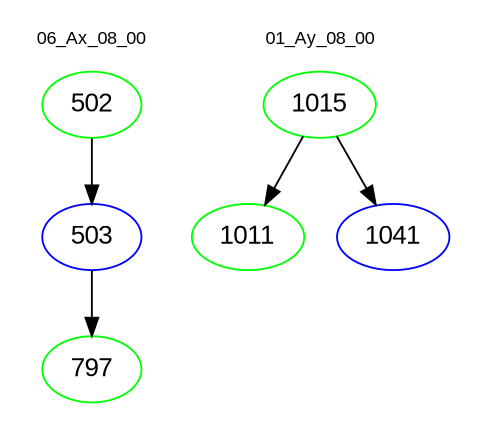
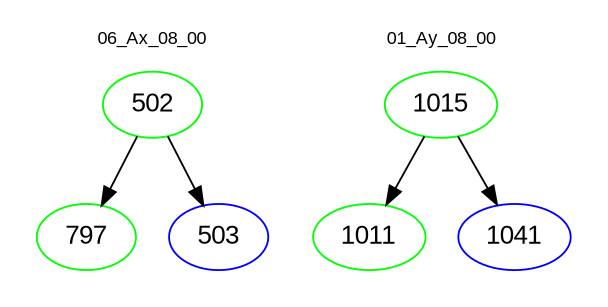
edge "503" -> "797": now "502" -> "797"
